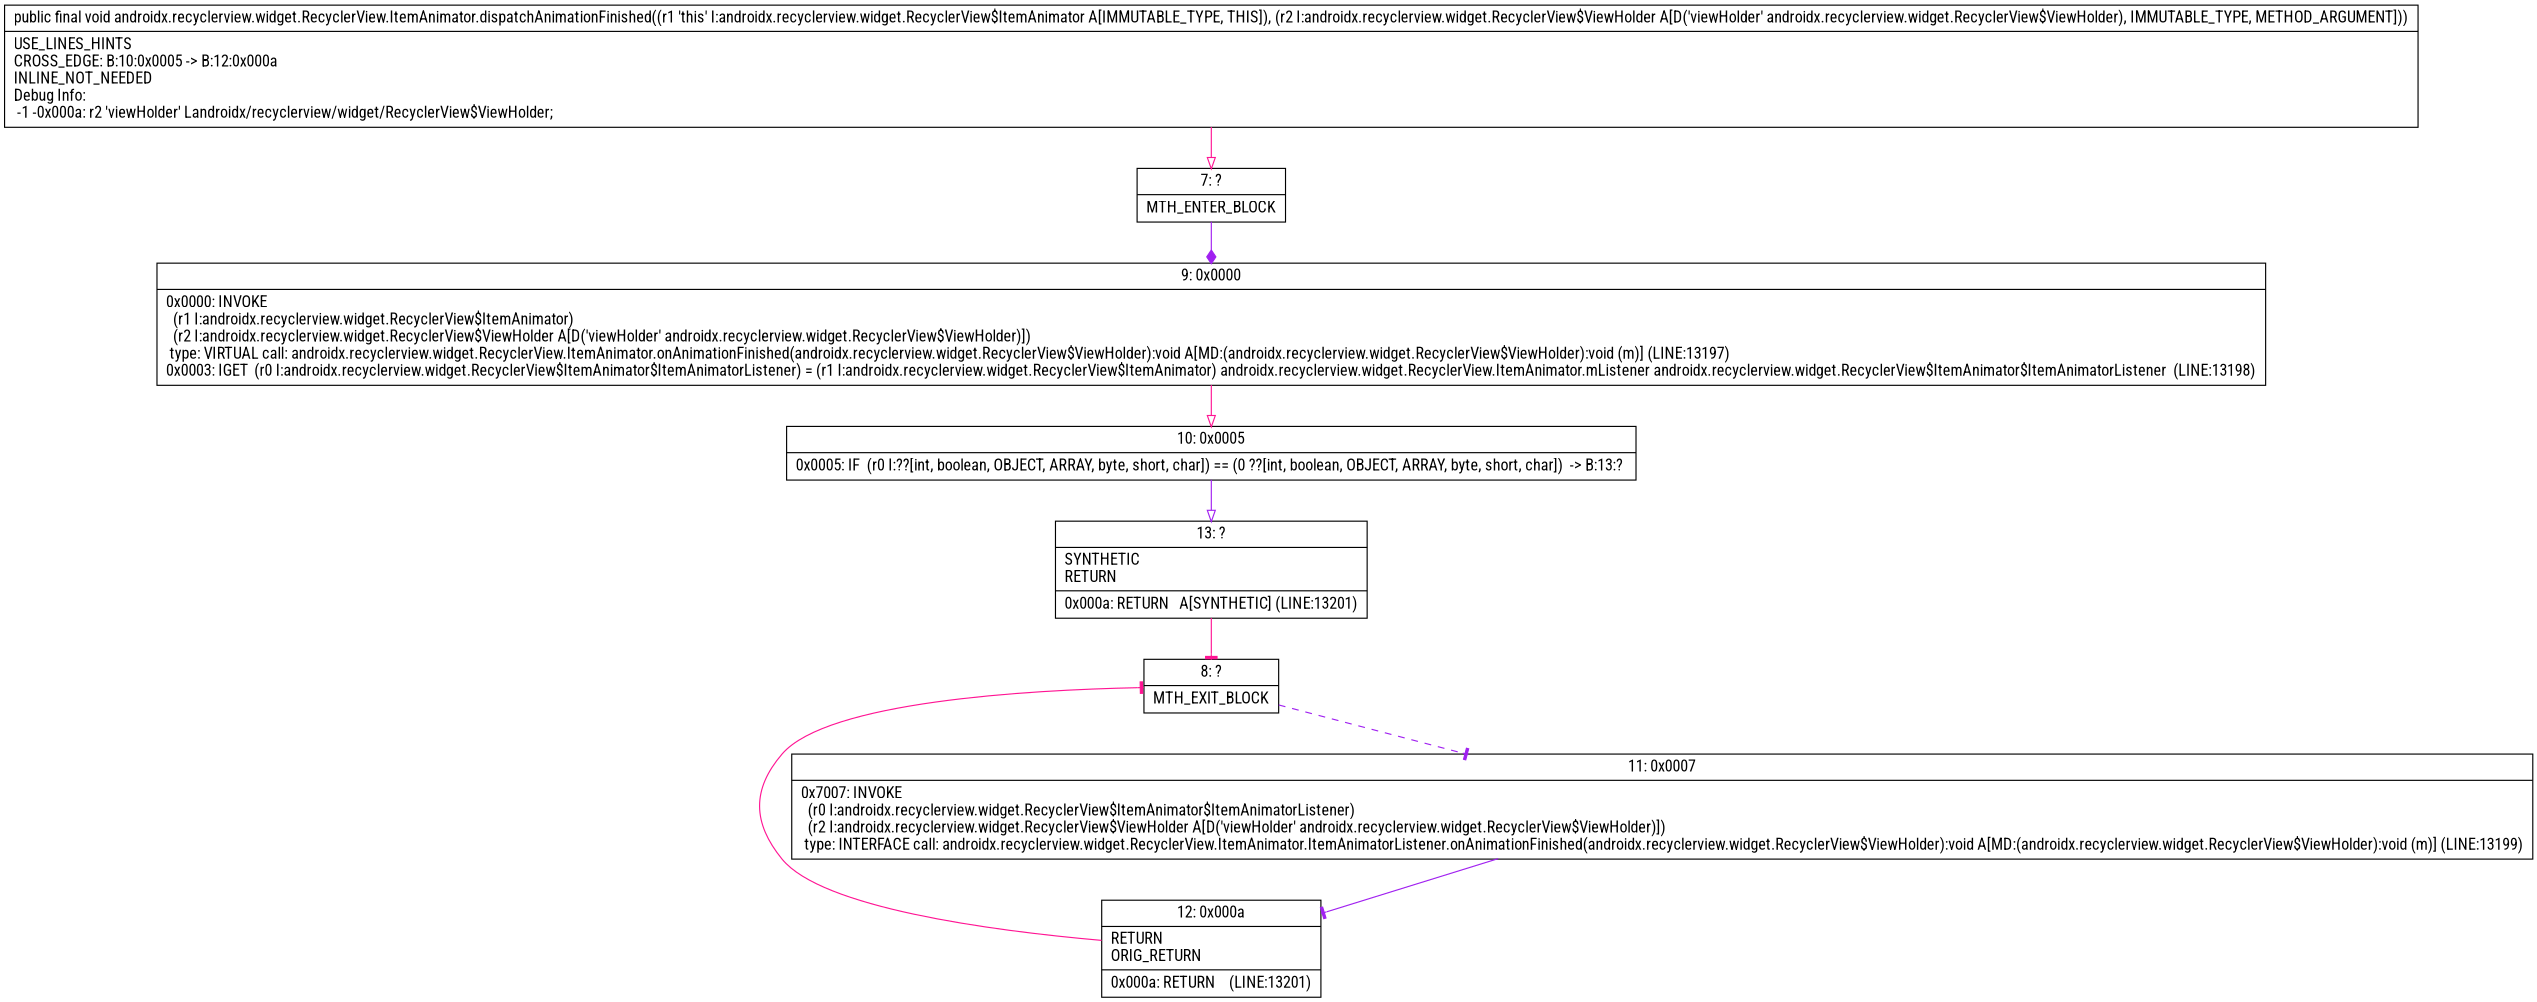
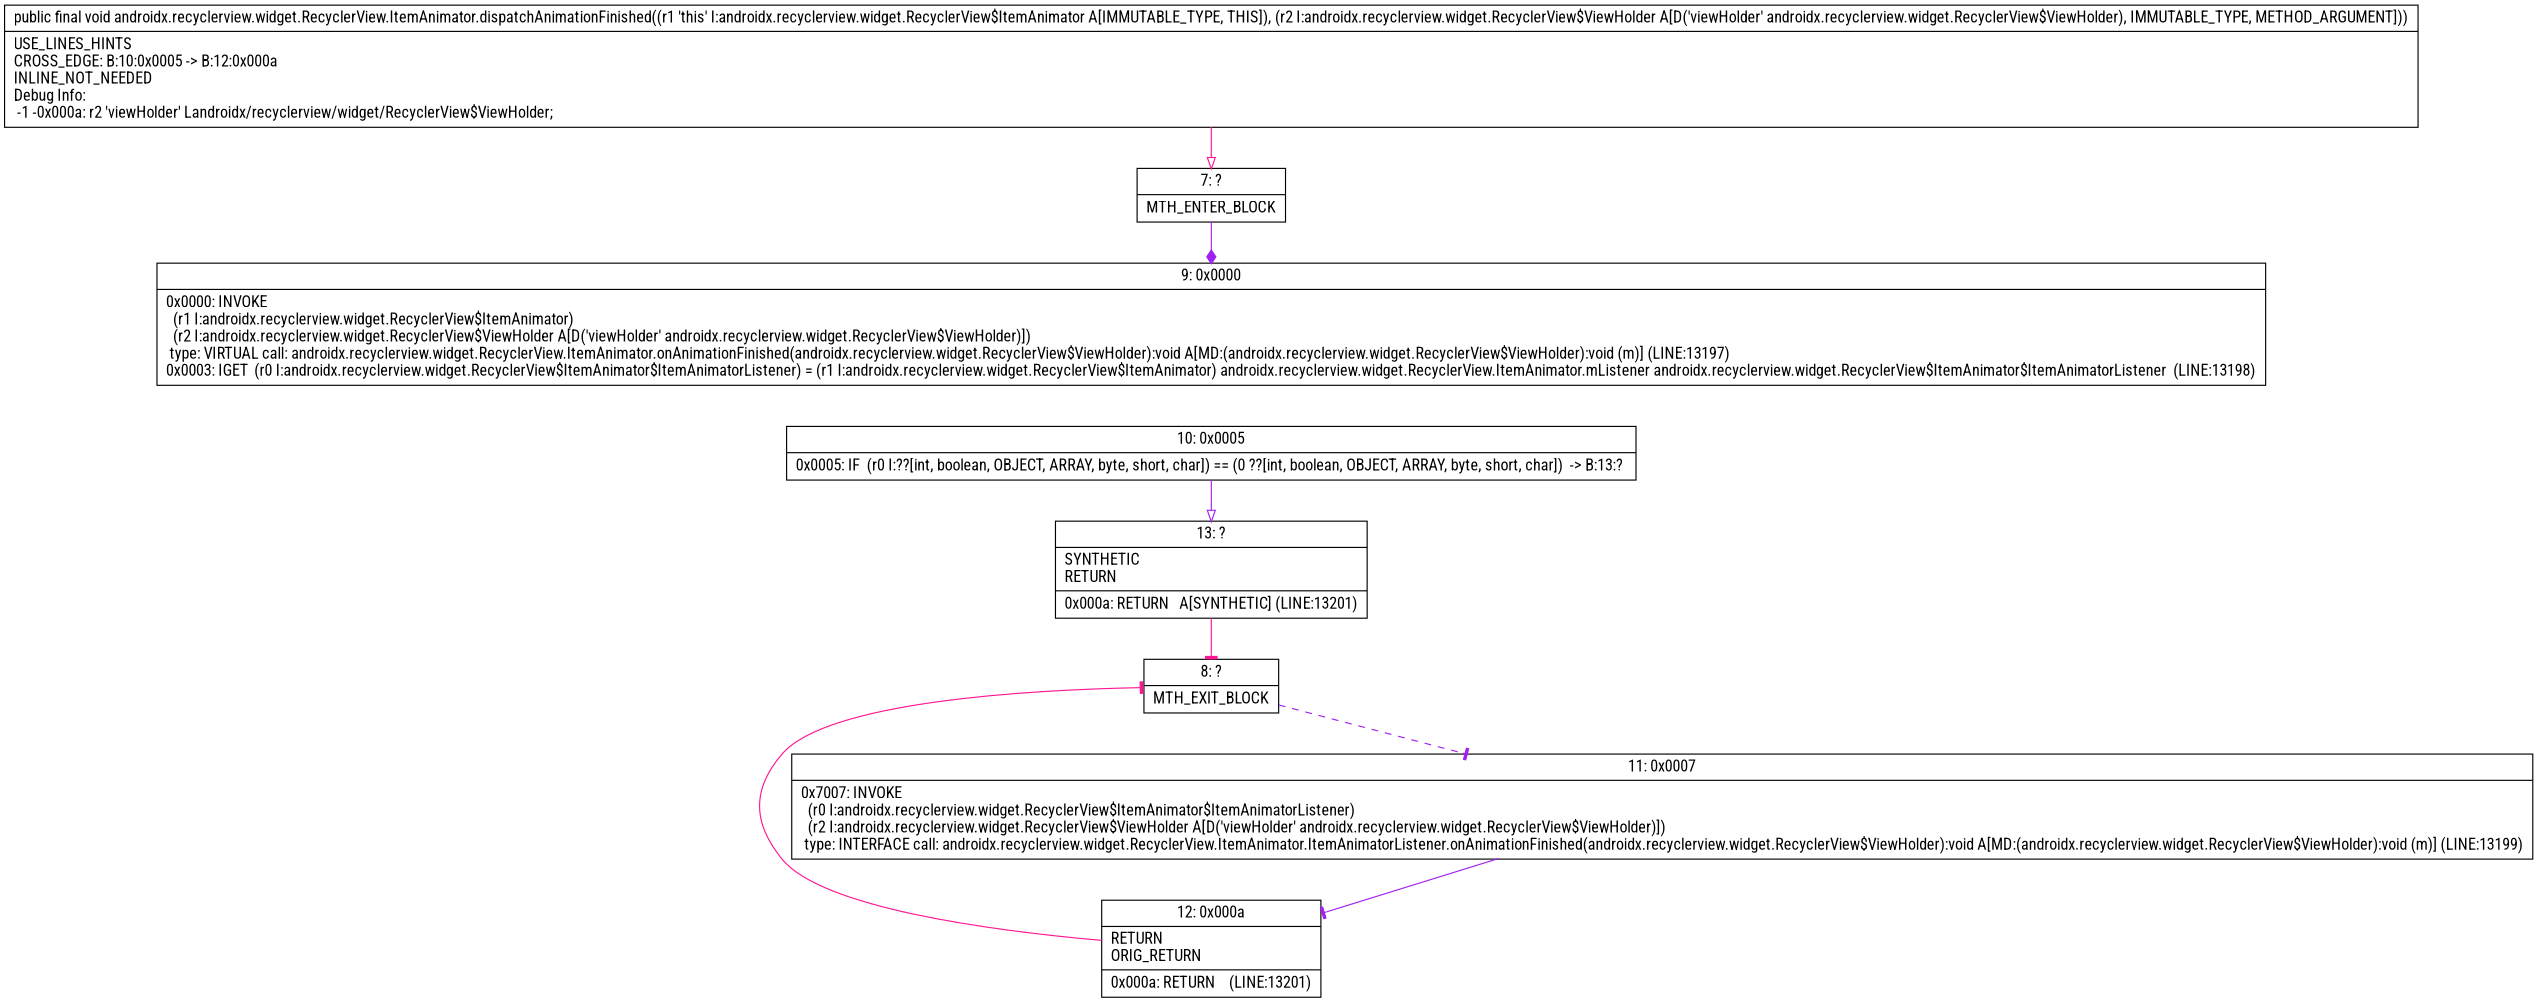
edge "9: 0x0000" -> "10: 0x0005": removed
